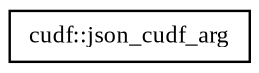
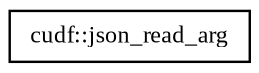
node "cudf::json_cudf_arg": label "cudf::json_cudf_arg" -> "cudf::json_read_arg"
